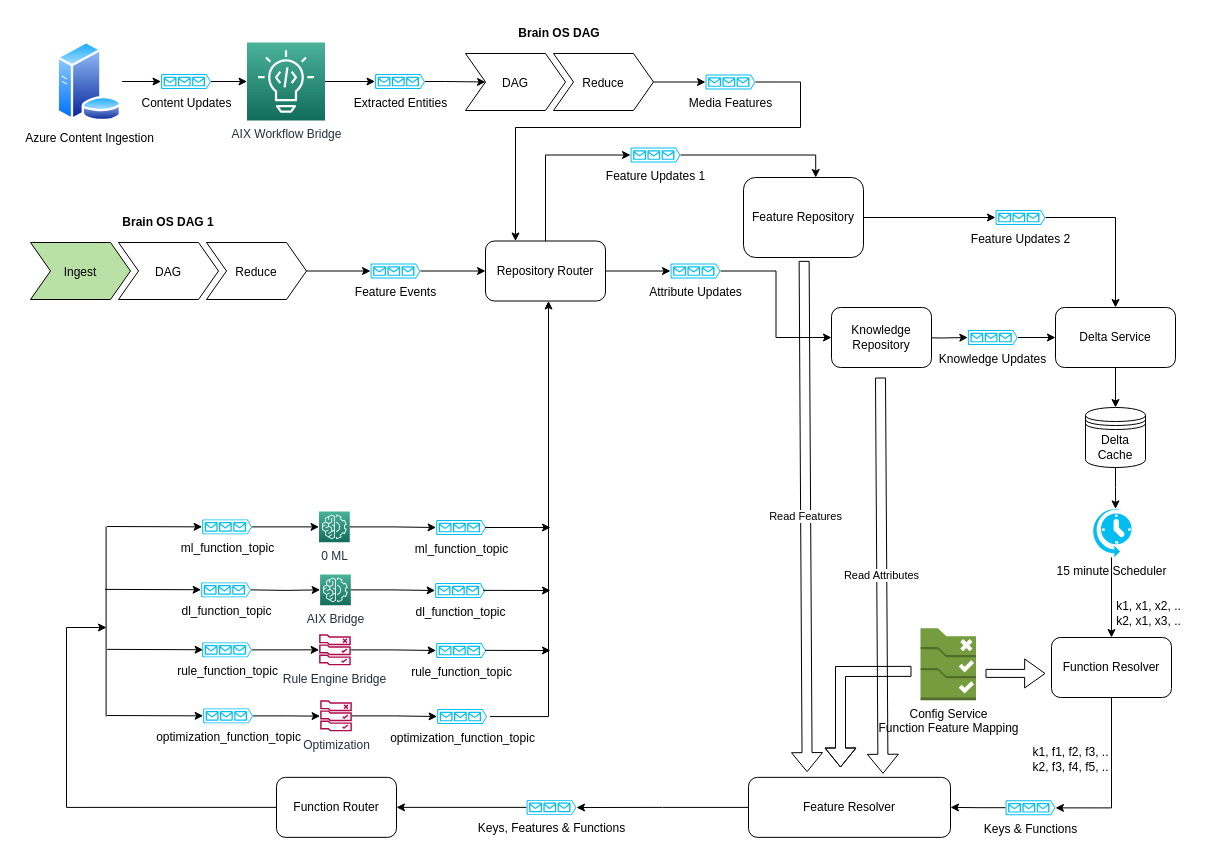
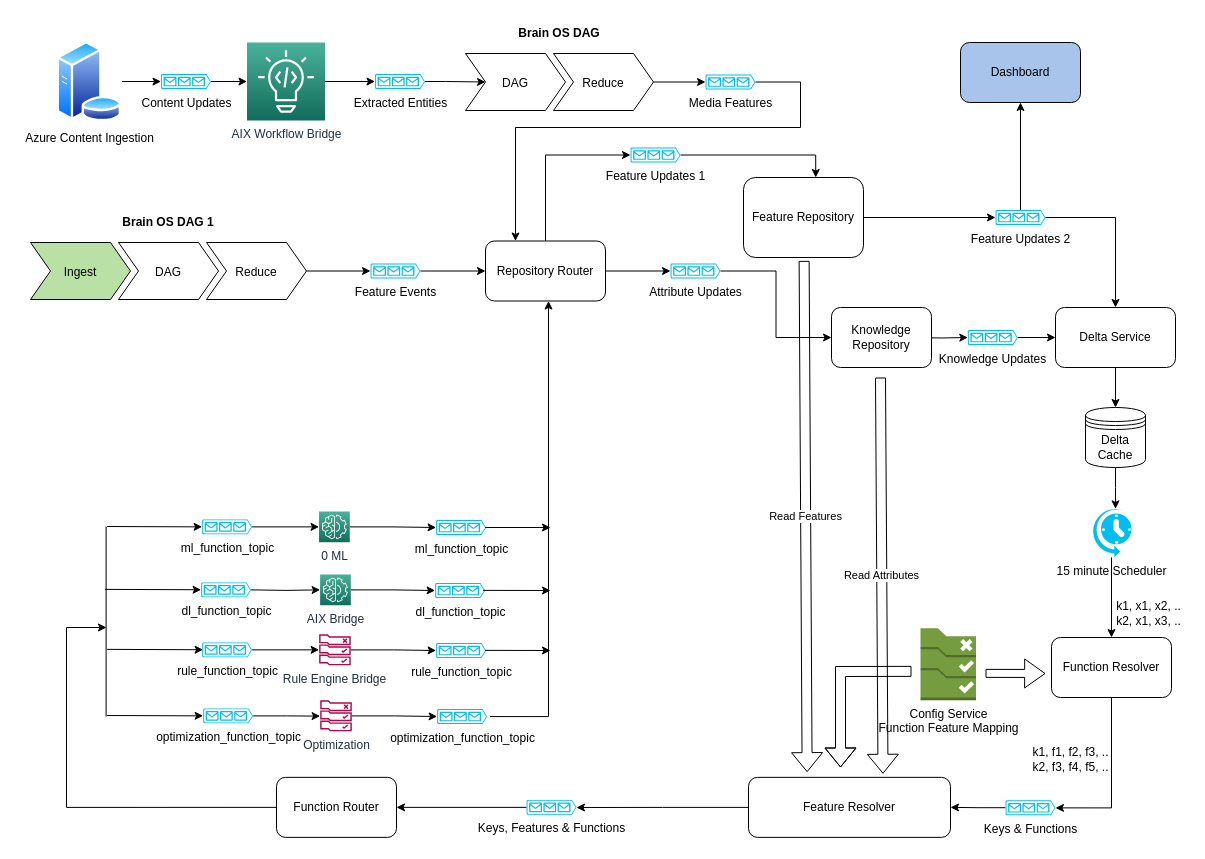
node "Dashboard": added
edge "Feature Updates 2" -> "Dashboard": added
